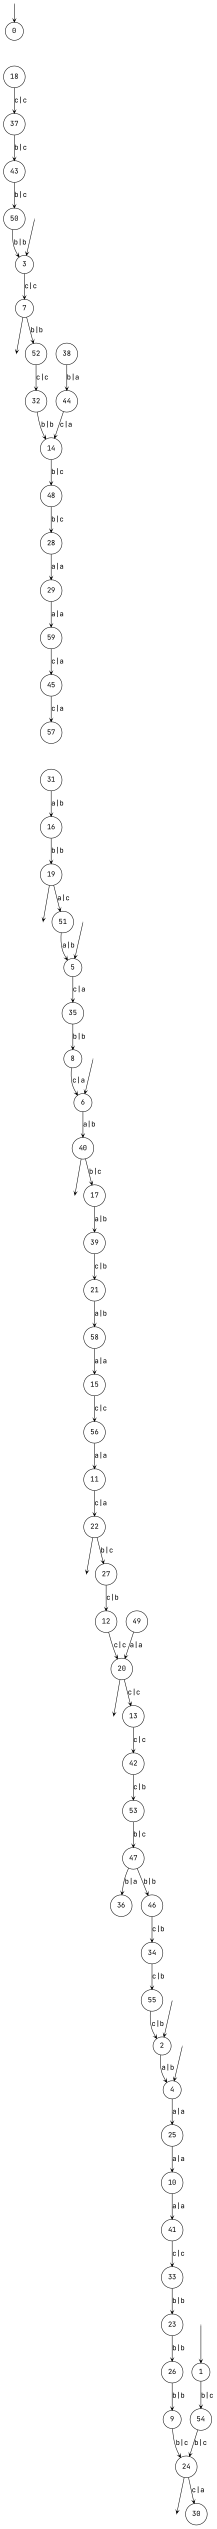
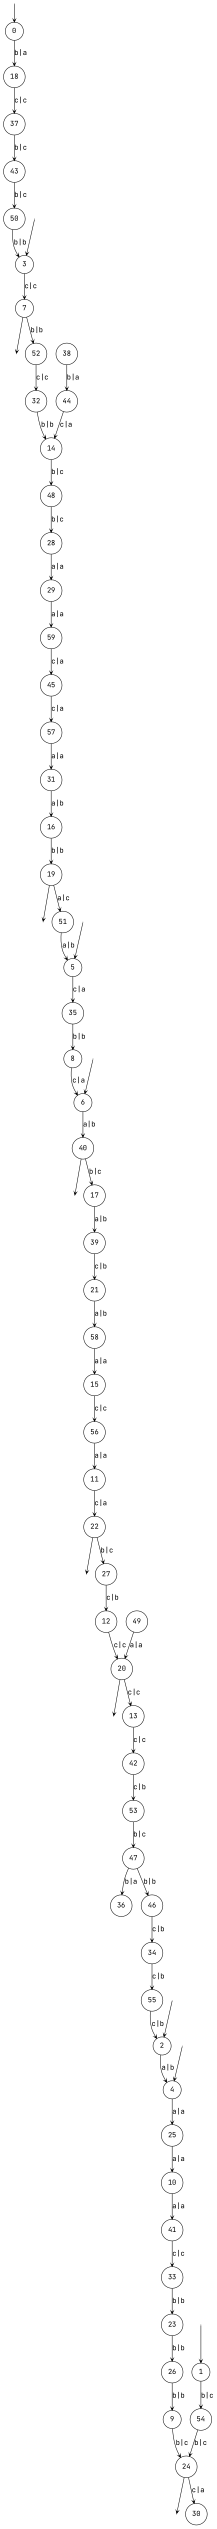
edge "0" -> "18": added, label "b|a"
edge "57" -> "31": added, label "a|a"
